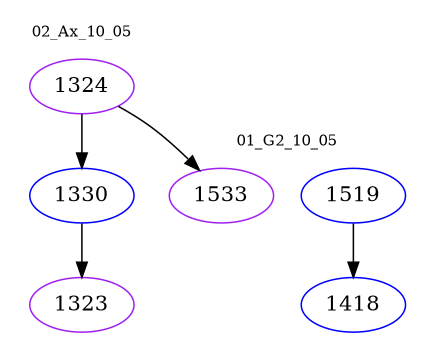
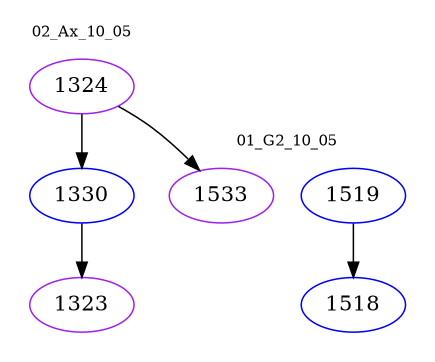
node "1418": label "1418" -> "1518"
